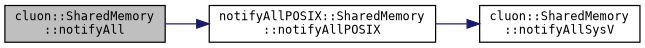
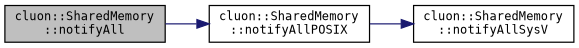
node "notifyAllPOSIX::SharedMemory ::notifyAllPOSIX": label "notifyAllPOSIX::SharedMemory ::notifyAllPOSIX" -> "cluon::SharedMemory ::notifyAllPOSIX"
